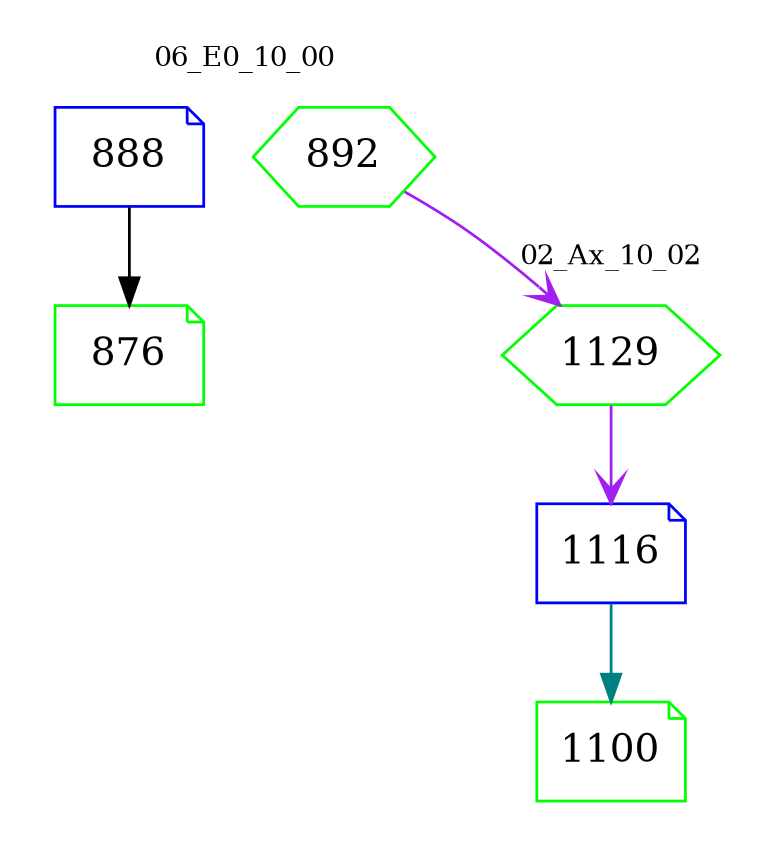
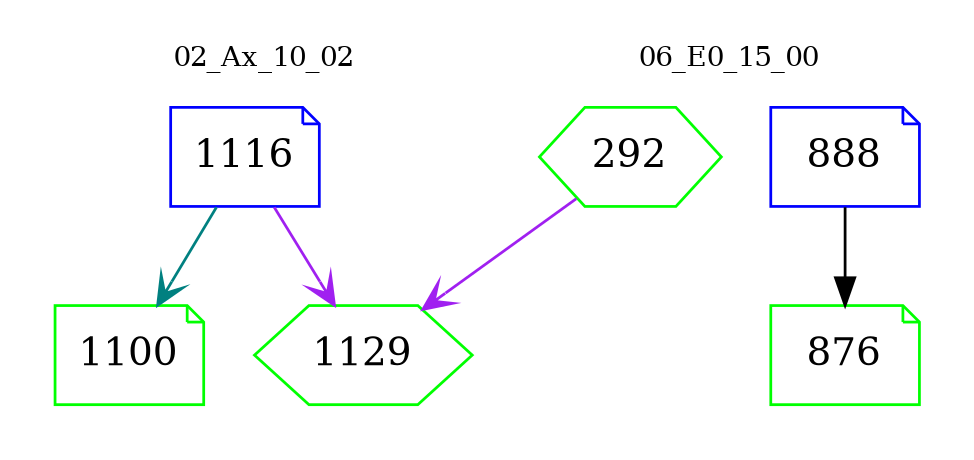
cluster "06_E0_10_00": label "06_E0_10_00" -> "06_E0_15_00"
node "892": label "892" -> "292"
edge "1129" -> "1116": reversed
edge "1116" -> "1100": arrowhead normal -> vee
